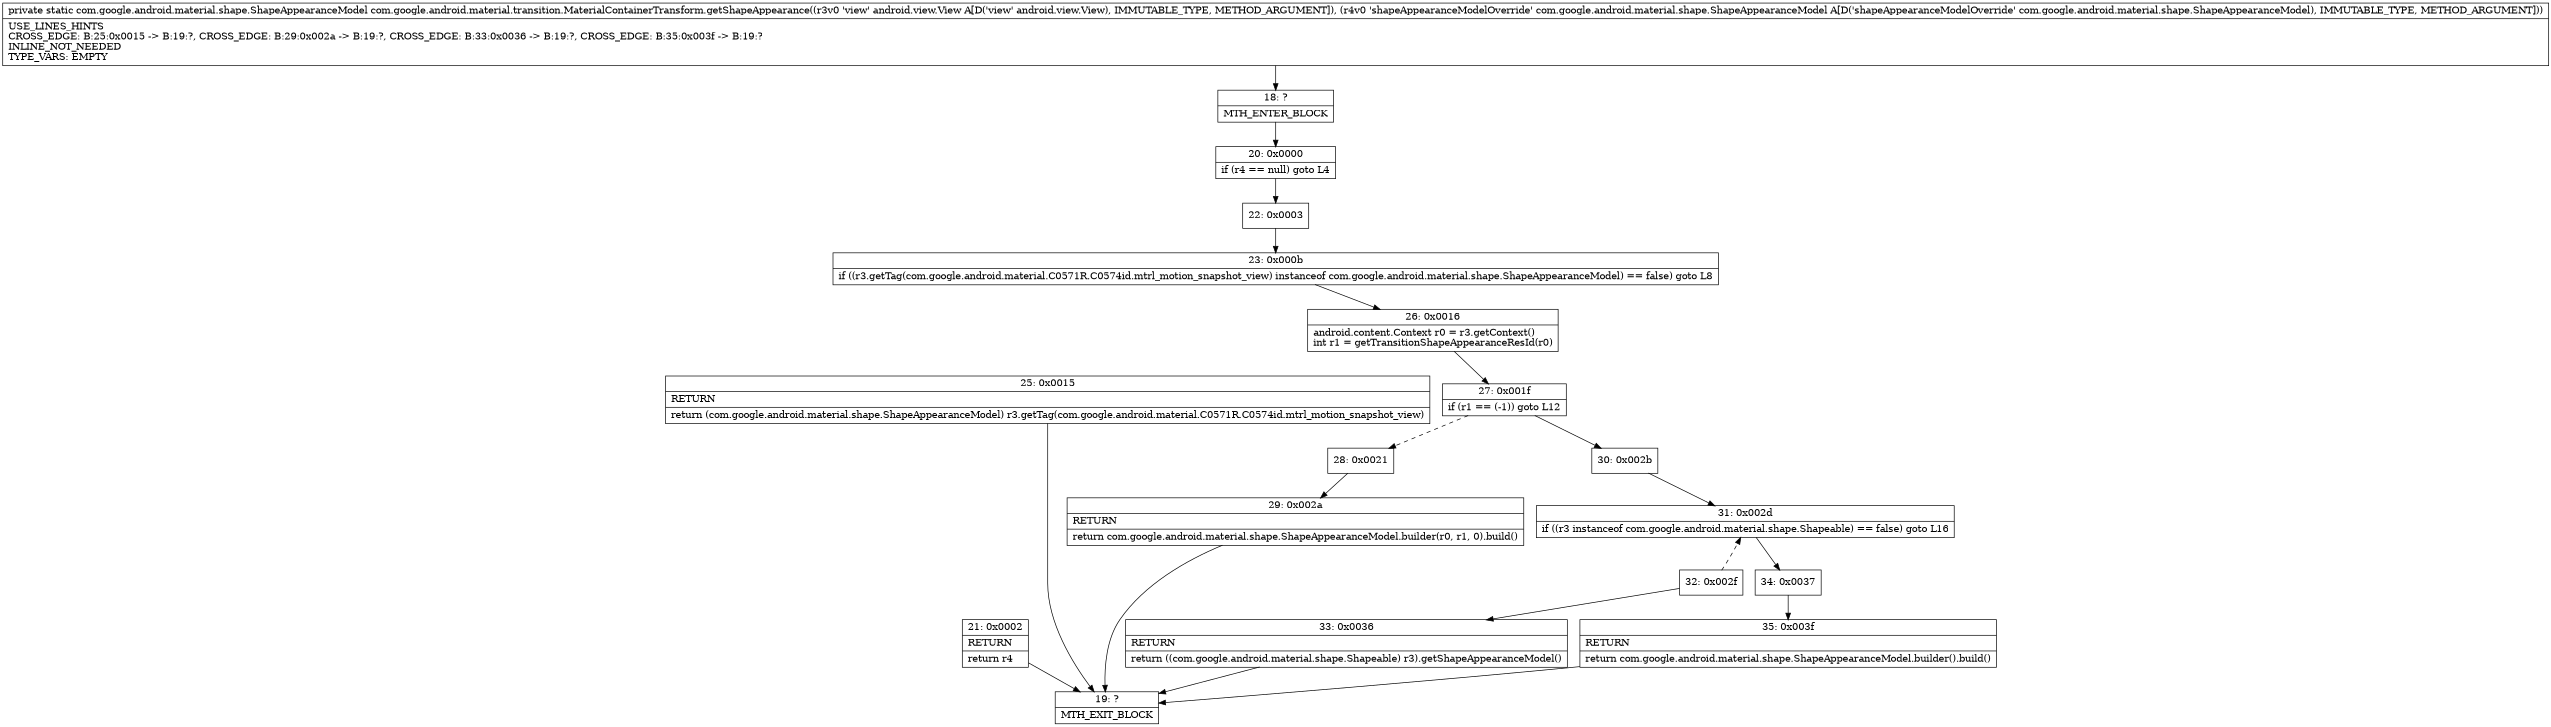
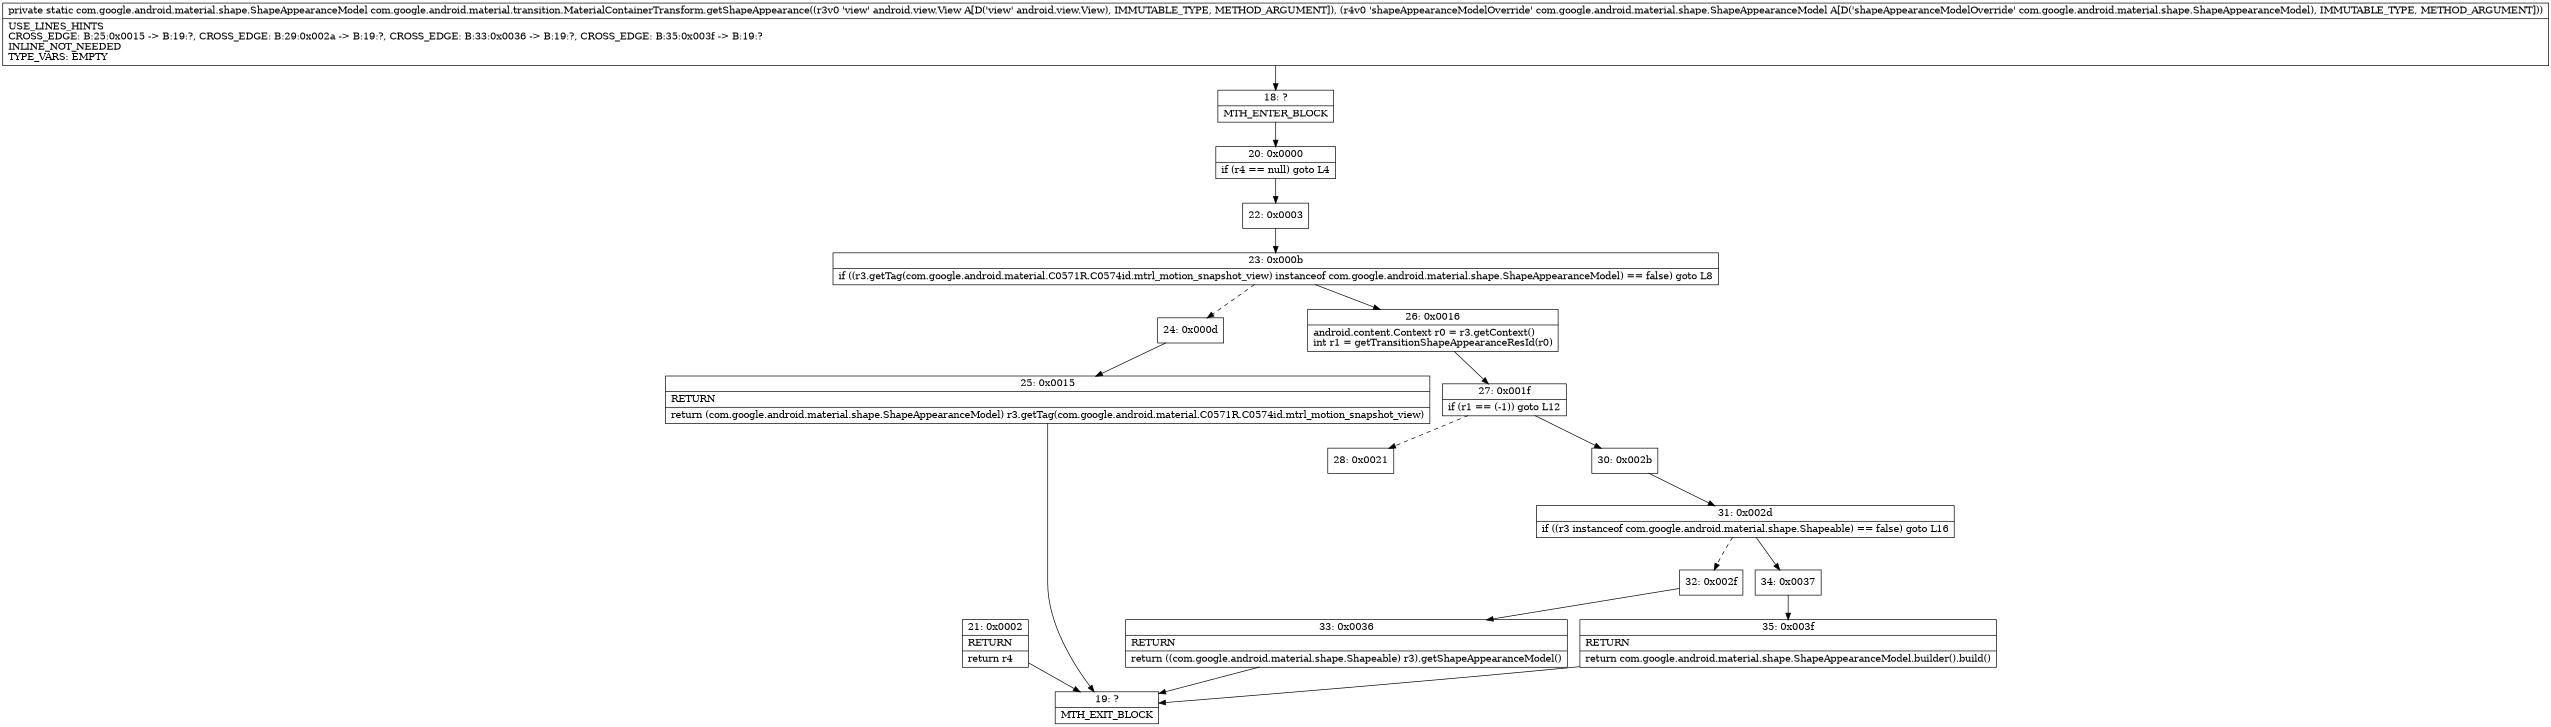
node "24: 0x000d": added
node "29: 0x002a": removed
edge "32: 0x002f" -> "31: 0x002d": reversed
